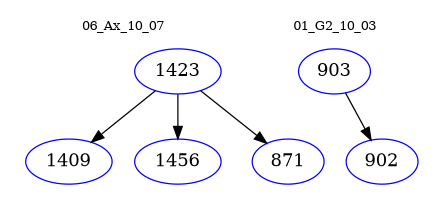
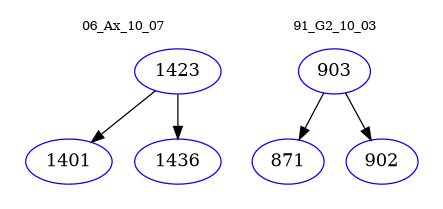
cluster "01_G2_10_03": label "01_G2_10_03" -> "91_G2_10_03"
edge "1423" -> "871": now "903" -> "871"
node "1409": label "1409" -> "1401"
node "1456": label "1456" -> "1436"
